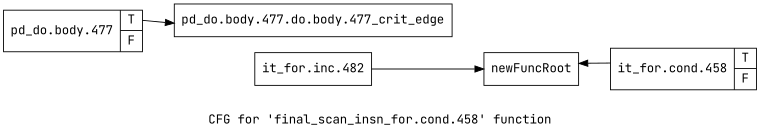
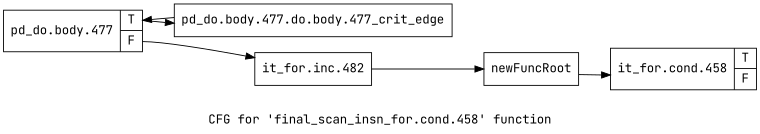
edge "pd_do.body.477.do.body.477_crit_edge" -> "pd_do.body.477": added
edge "pd_do.body.477" -> "it_for.inc.482": added
edge "it_for.cond.458" -> "newFuncRoot": reversed
